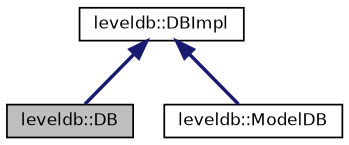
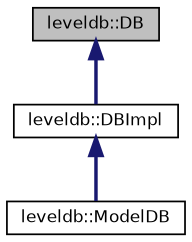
edge "leveldb::DB" -> "leveldb::DBImpl": reversed
